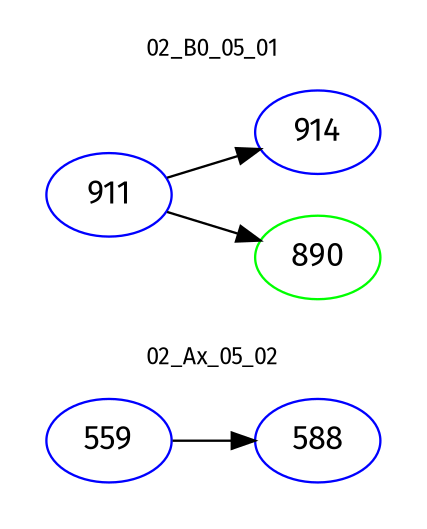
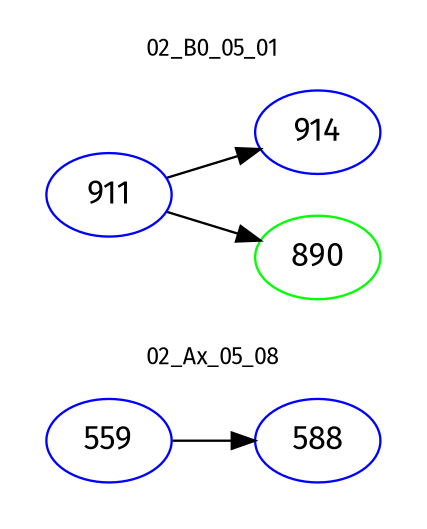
cluster "02_Ax_05_02": label "02_Ax_05_02" -> "02_Ax_05_08"
